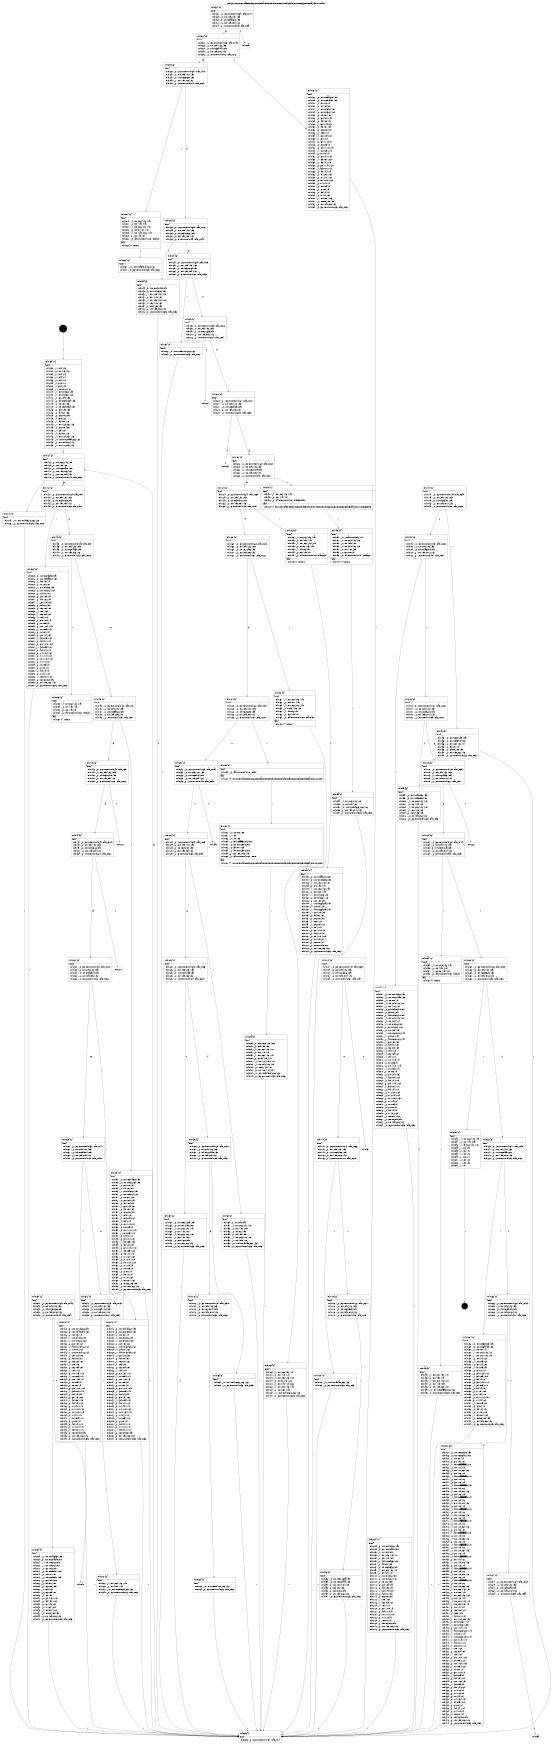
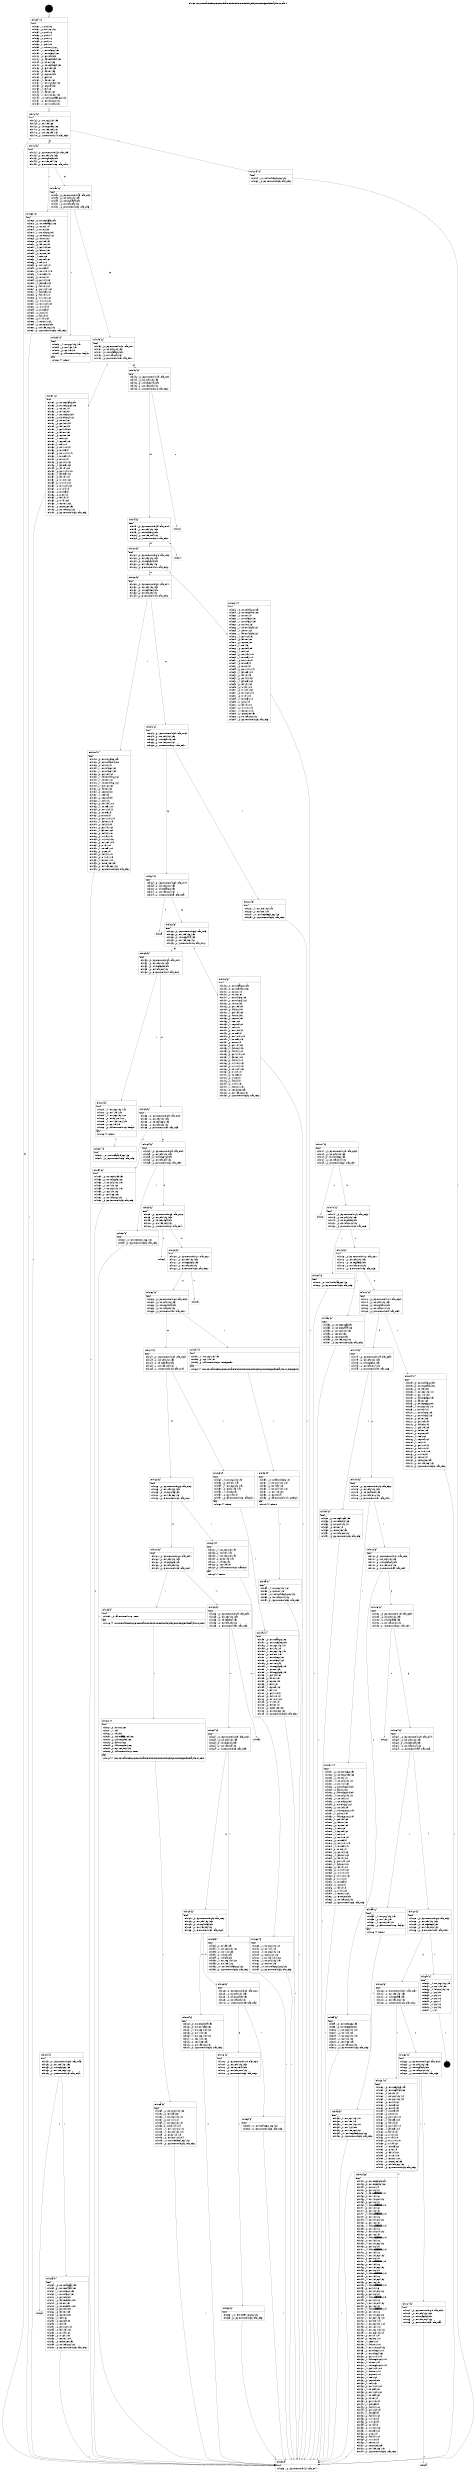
edge "0x401548 [28]" -> "0x401564 [28]": added, label "26"
node "0x401778 [28]": added
